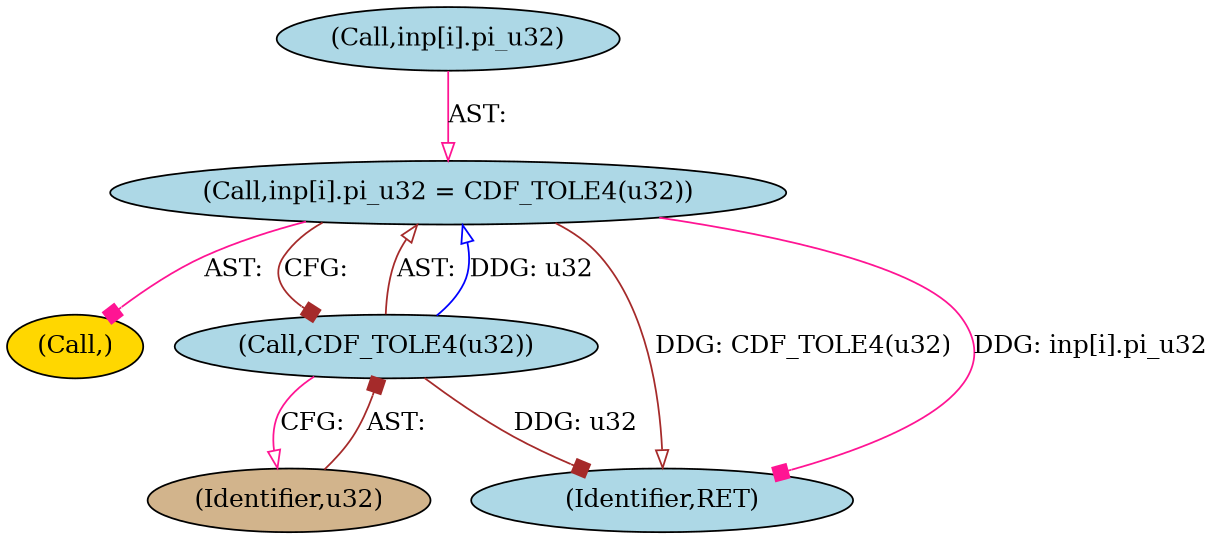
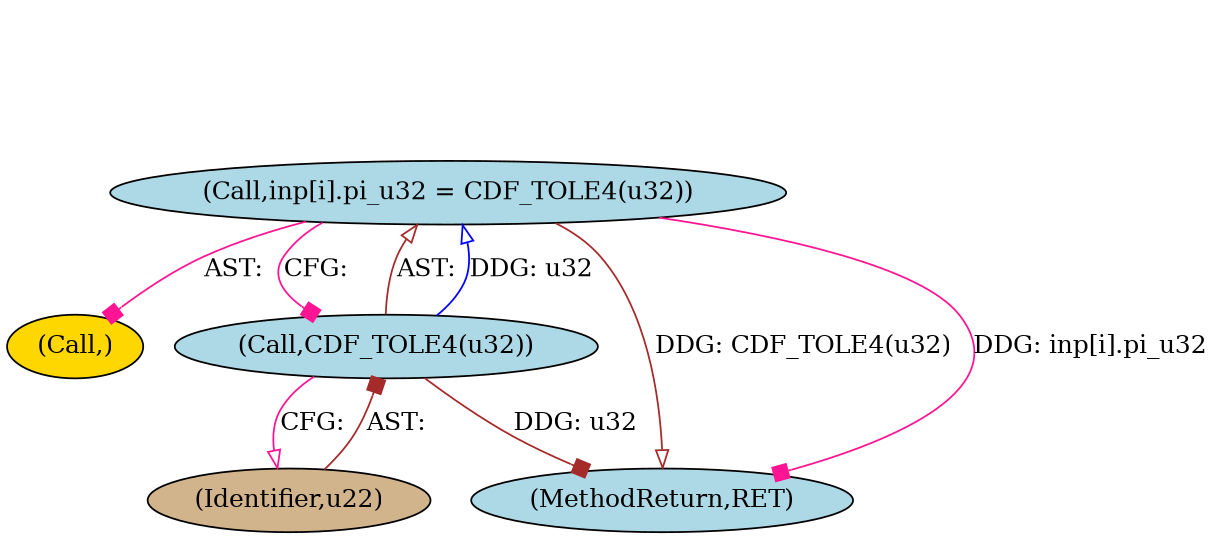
node "(Call,inp[i].pi_u32)": removed
edge "(Call,inp[i].pi_u32 = CDF_TOLE4(u32))" -> "(Call,CDF_TOLE4(u32))": color brown -> deeppink
node "(Identifier,u32)": label "(Identifier,u32)" -> "(Identifier,u22)"
node "(Identifier,RET)": label "(Identifier,RET)" -> "(MethodReturn,RET)"
